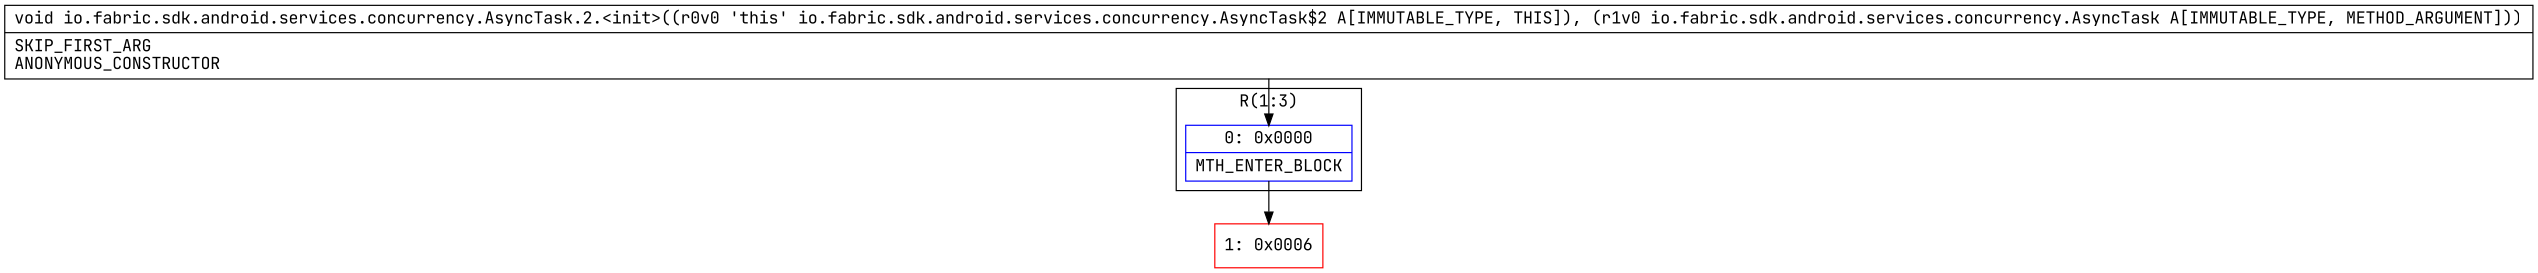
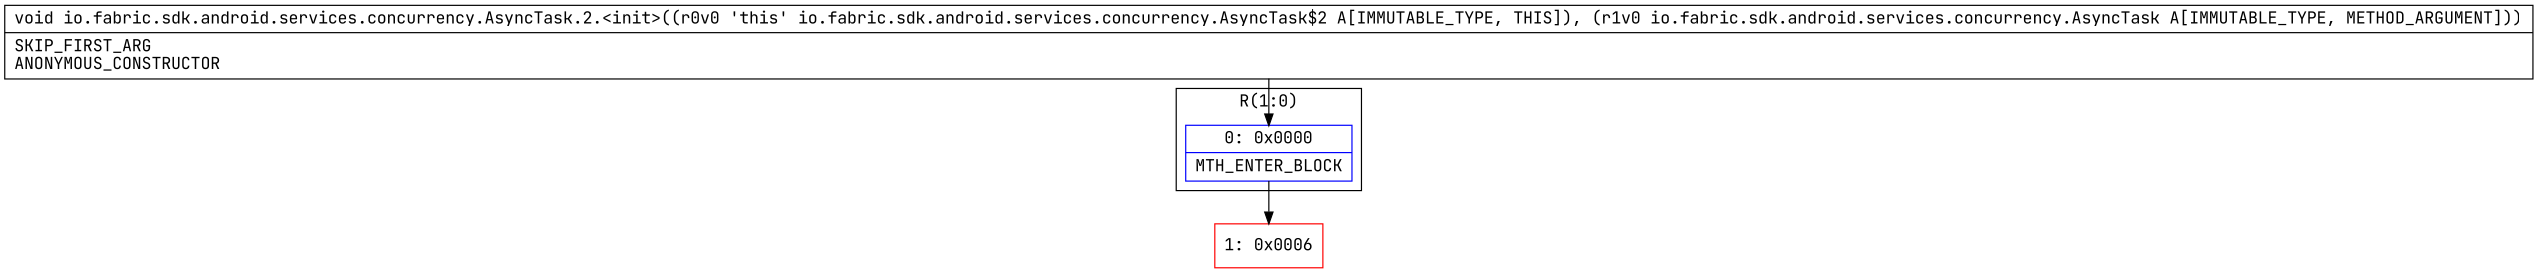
cluster "R(1:3)": label "R(1:3)" -> "R(1:0)"
